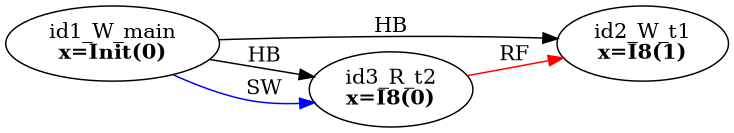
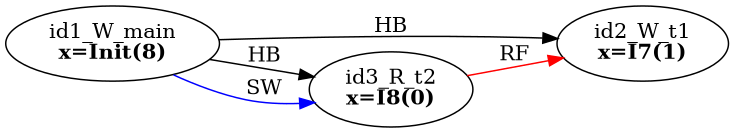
node "id1_W_main": text "x=Init(0)" -> "x=Init(8)"
node "id2_W_t1": text "x=I8(1)" -> "x=I7(1)"
